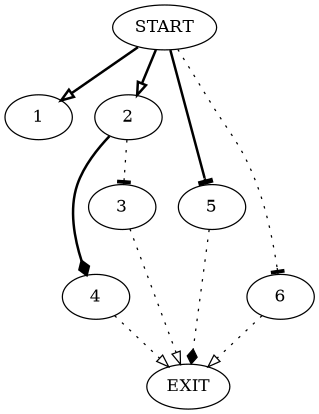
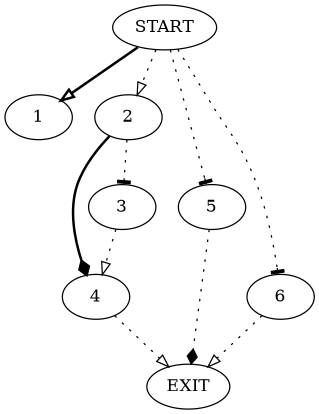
edge "START" -> "2": style bold -> dotted
edge "START" -> "5": style bold -> dotted
edge "3" -> "EXIT": now "3" -> "4"
